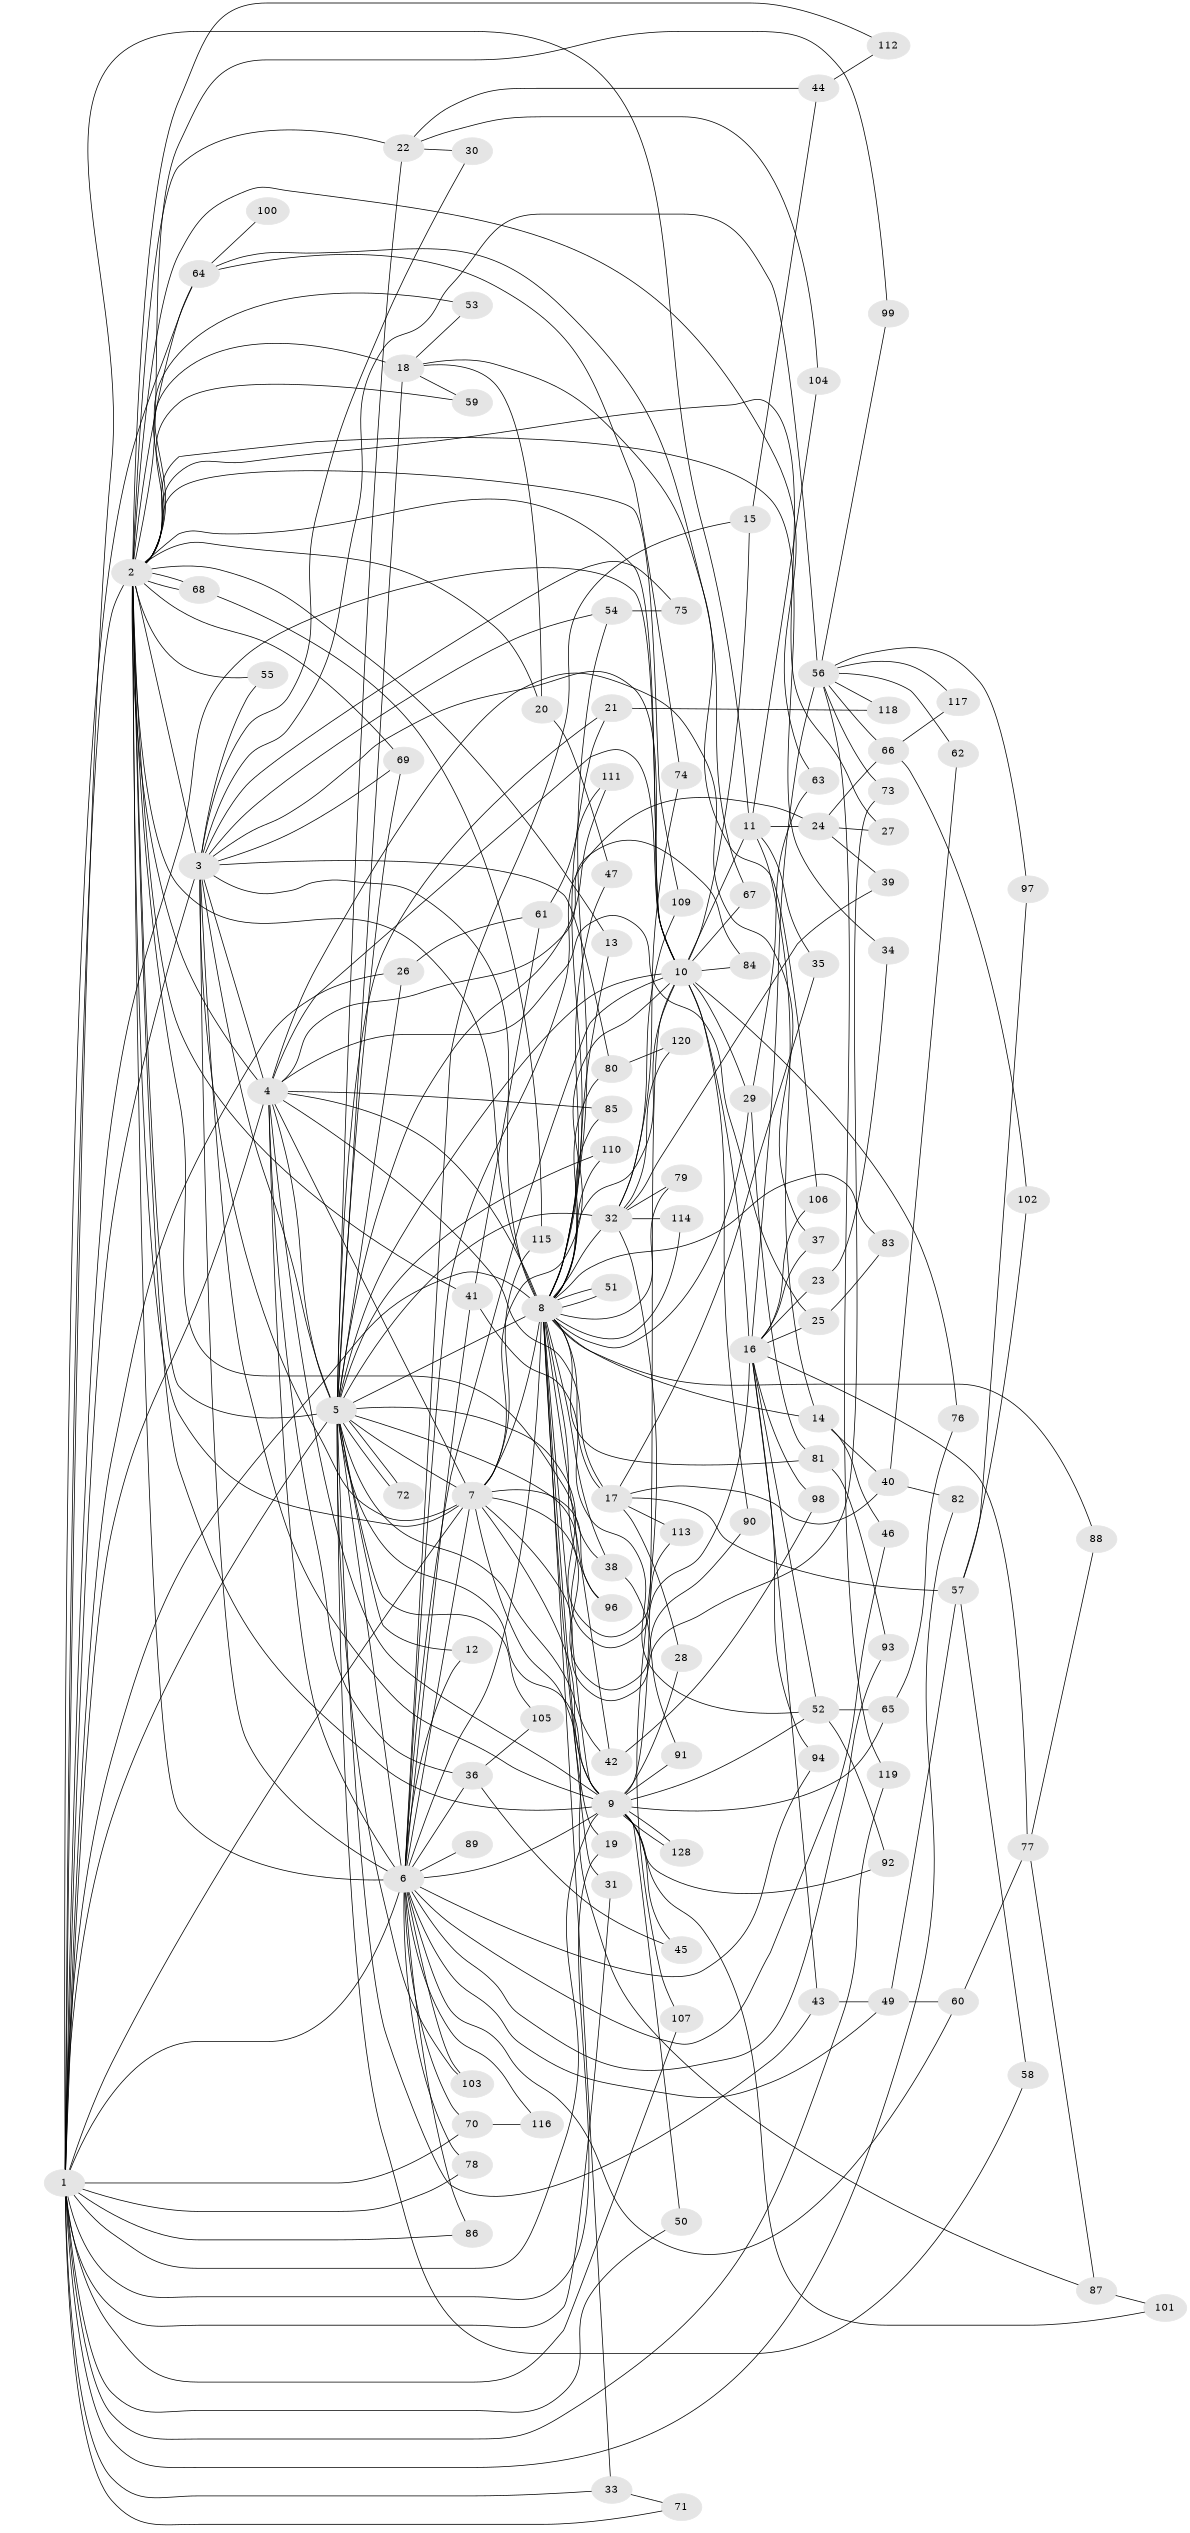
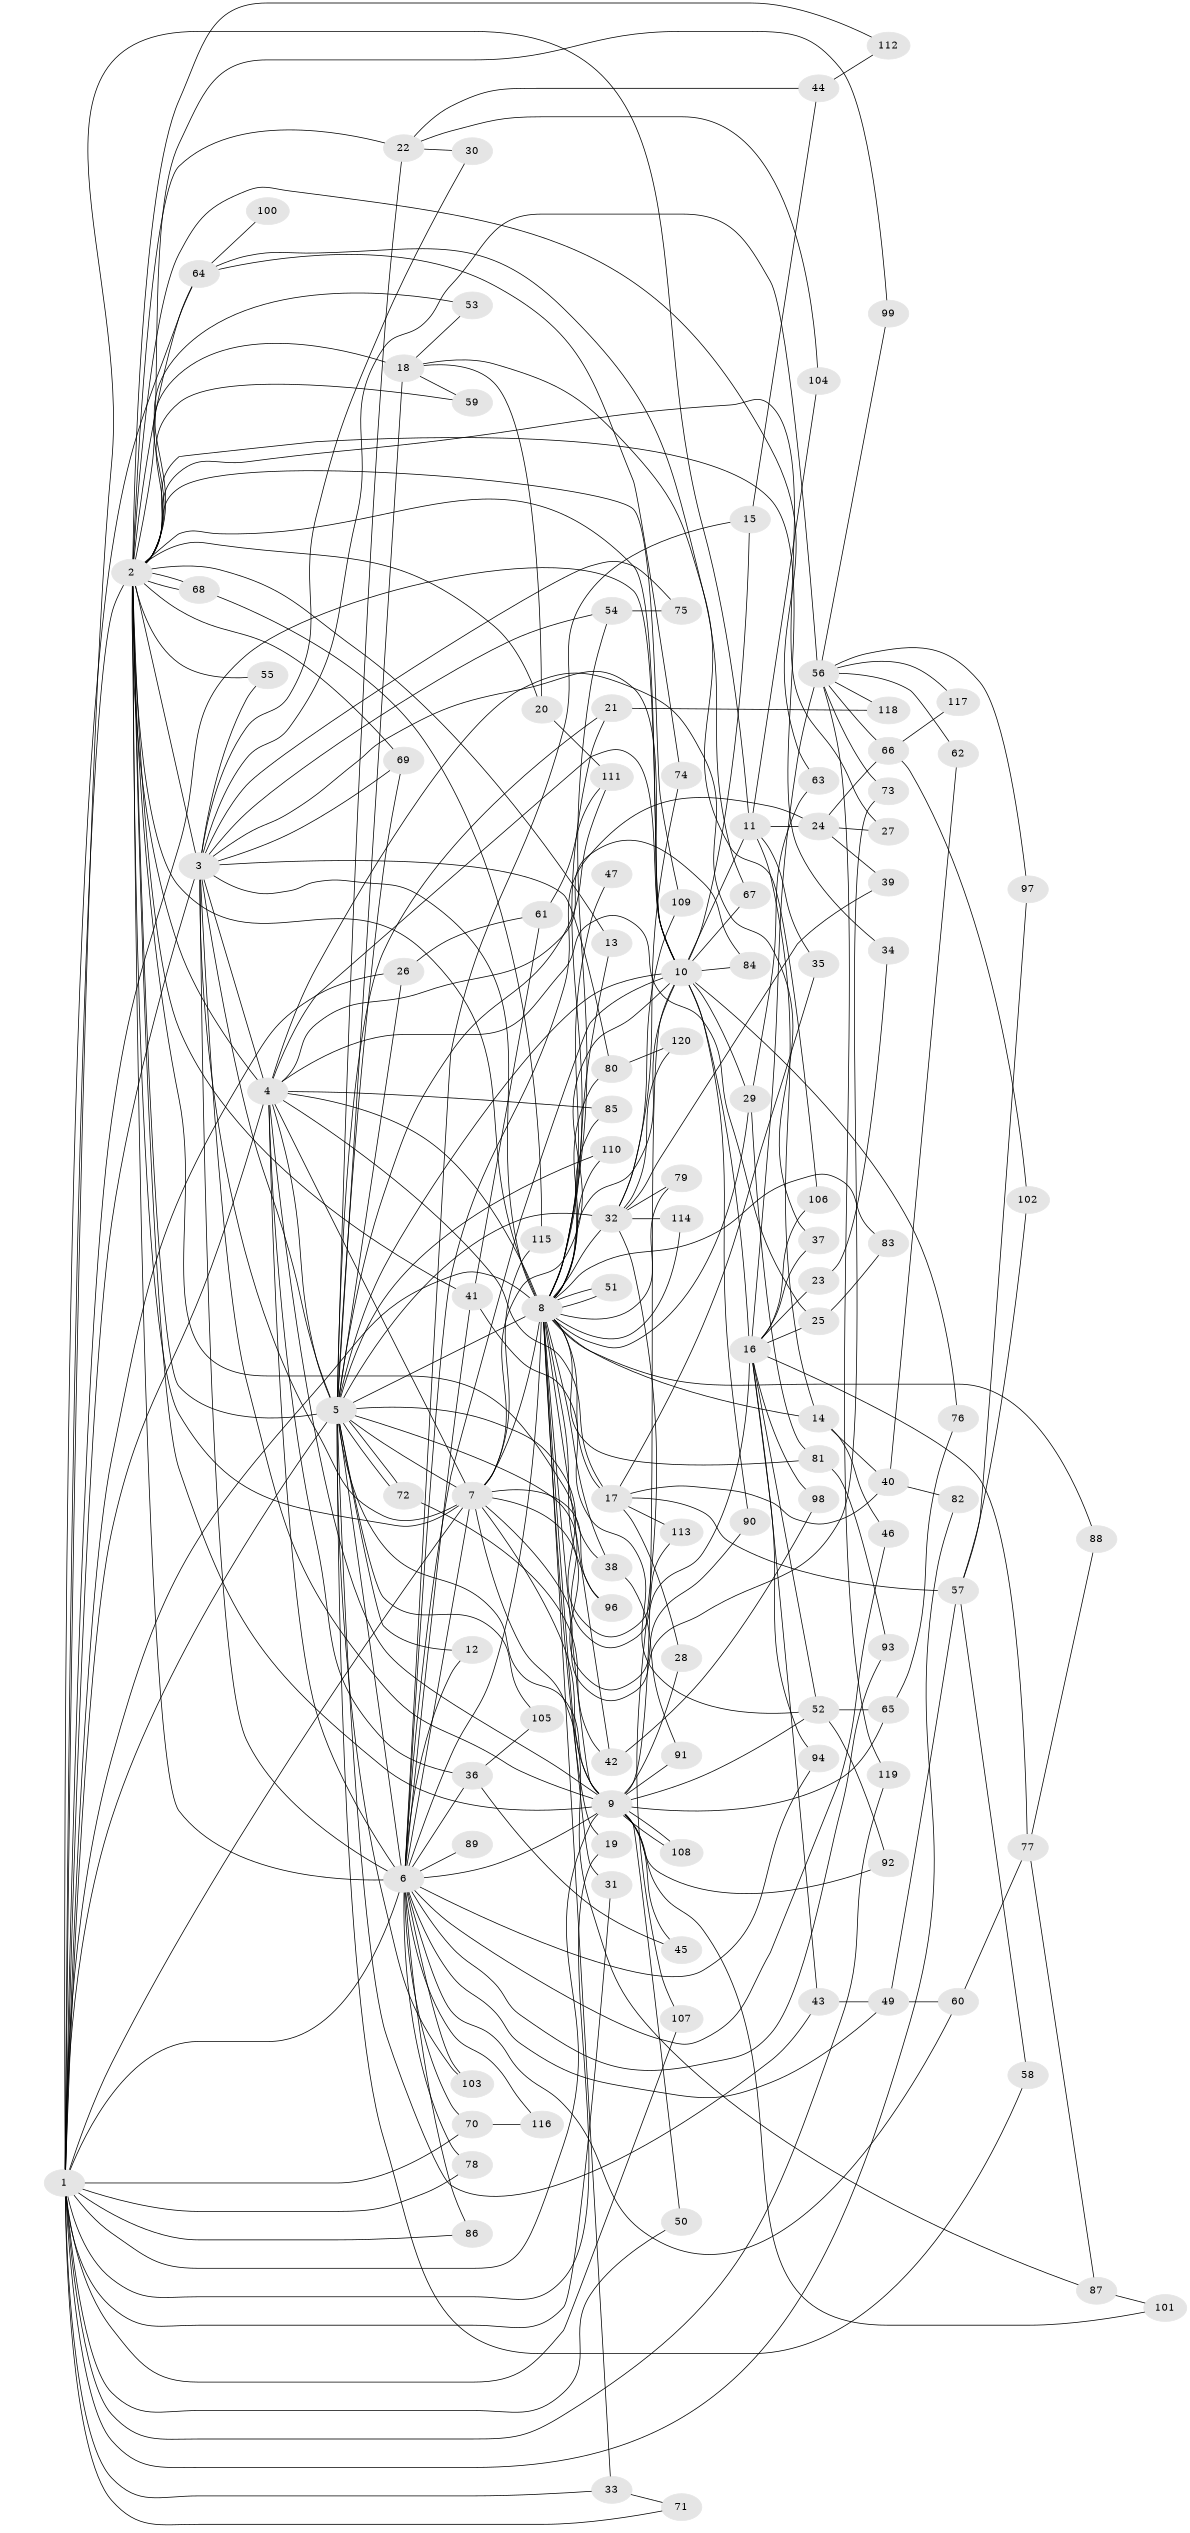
edge "20" -- "47": now "20" -- "111"
edge "5" -- "42": now "72" -- "42"
node "128": label "128" -> "108"
